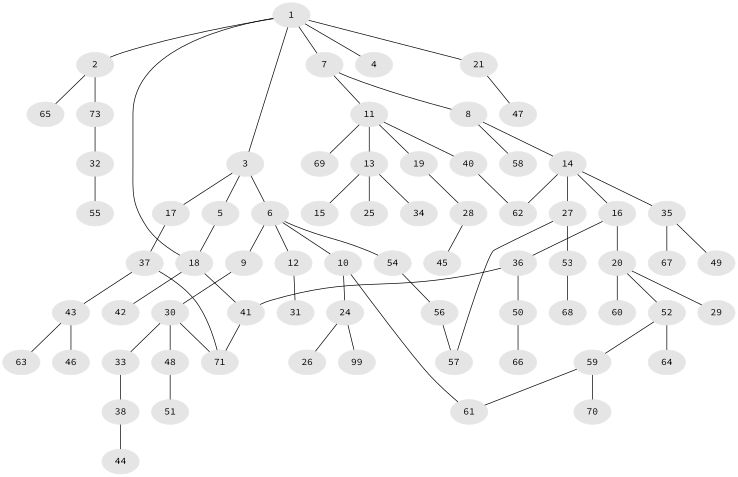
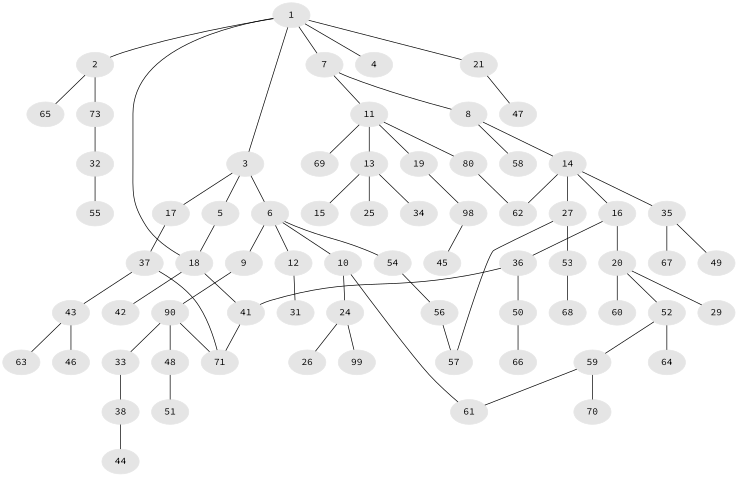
node "40": label "40" -> "80"
node "28": label "28" -> "98"
node "30": label "30" -> "90"
